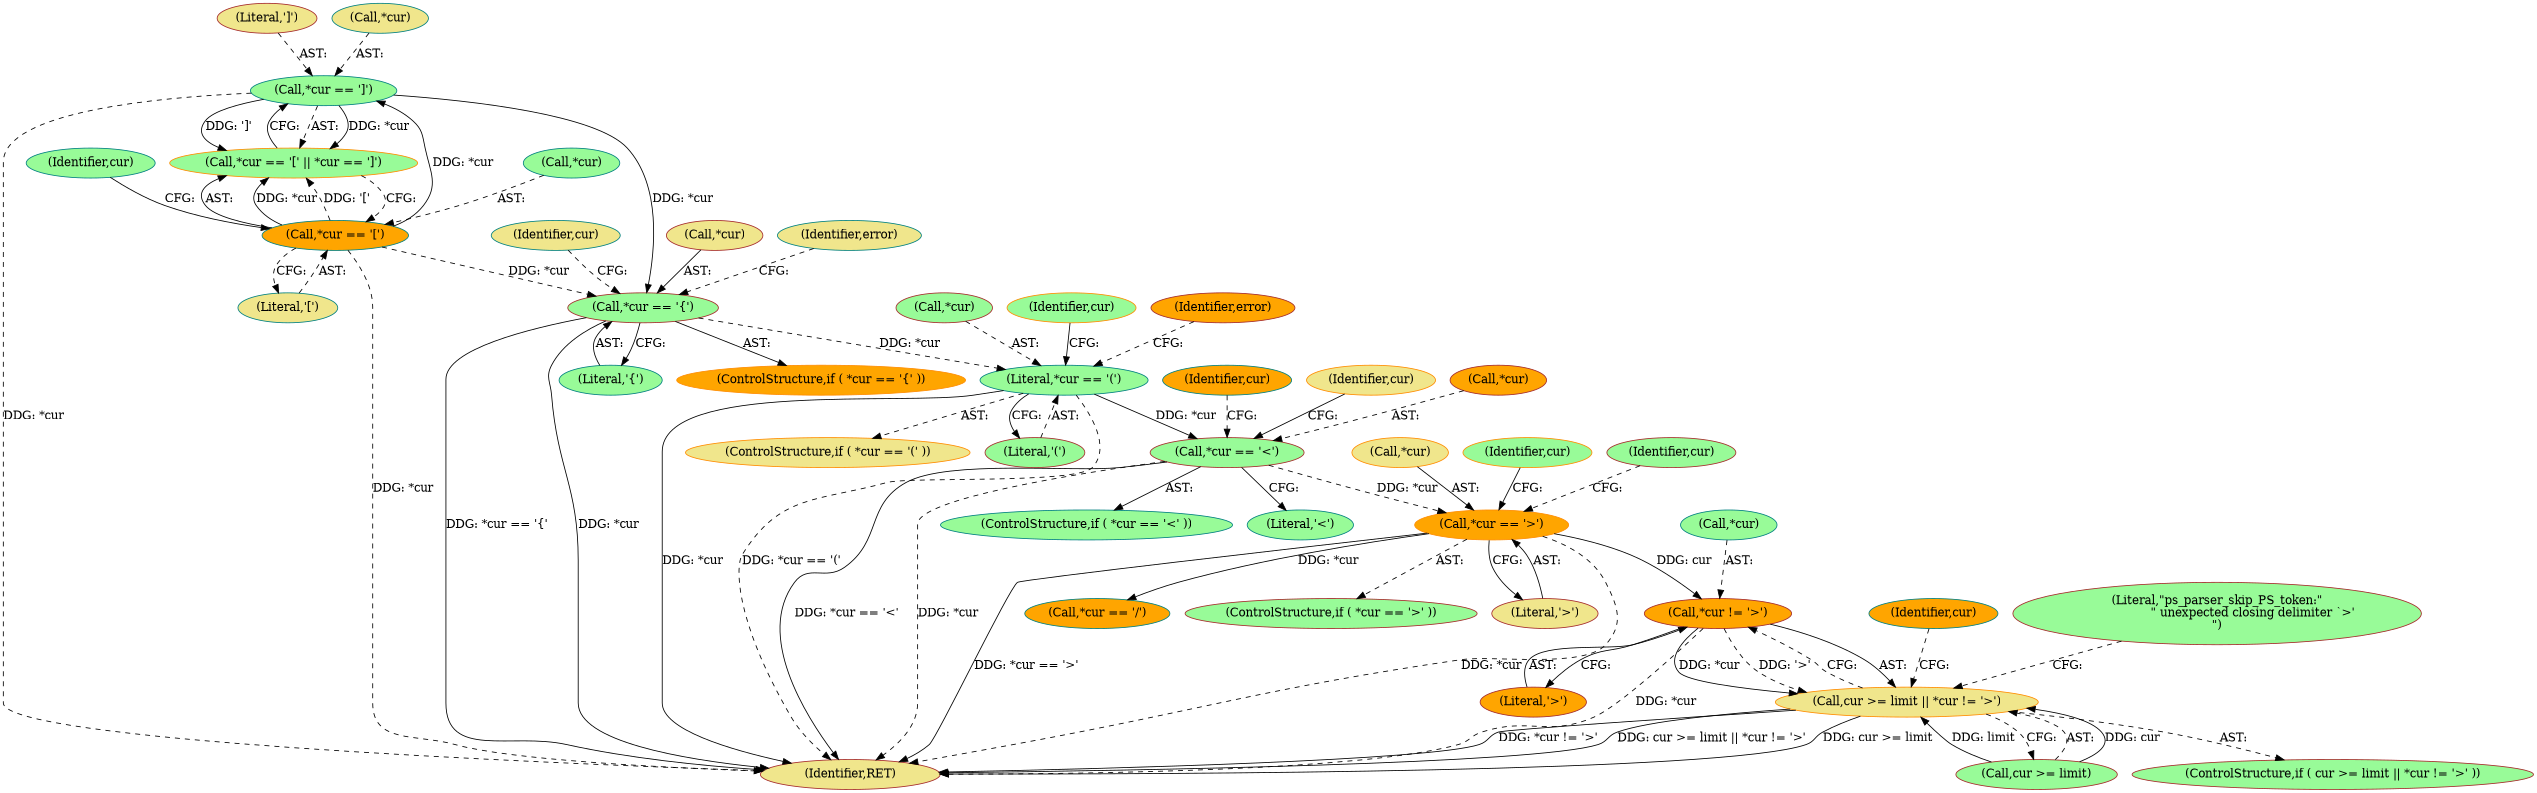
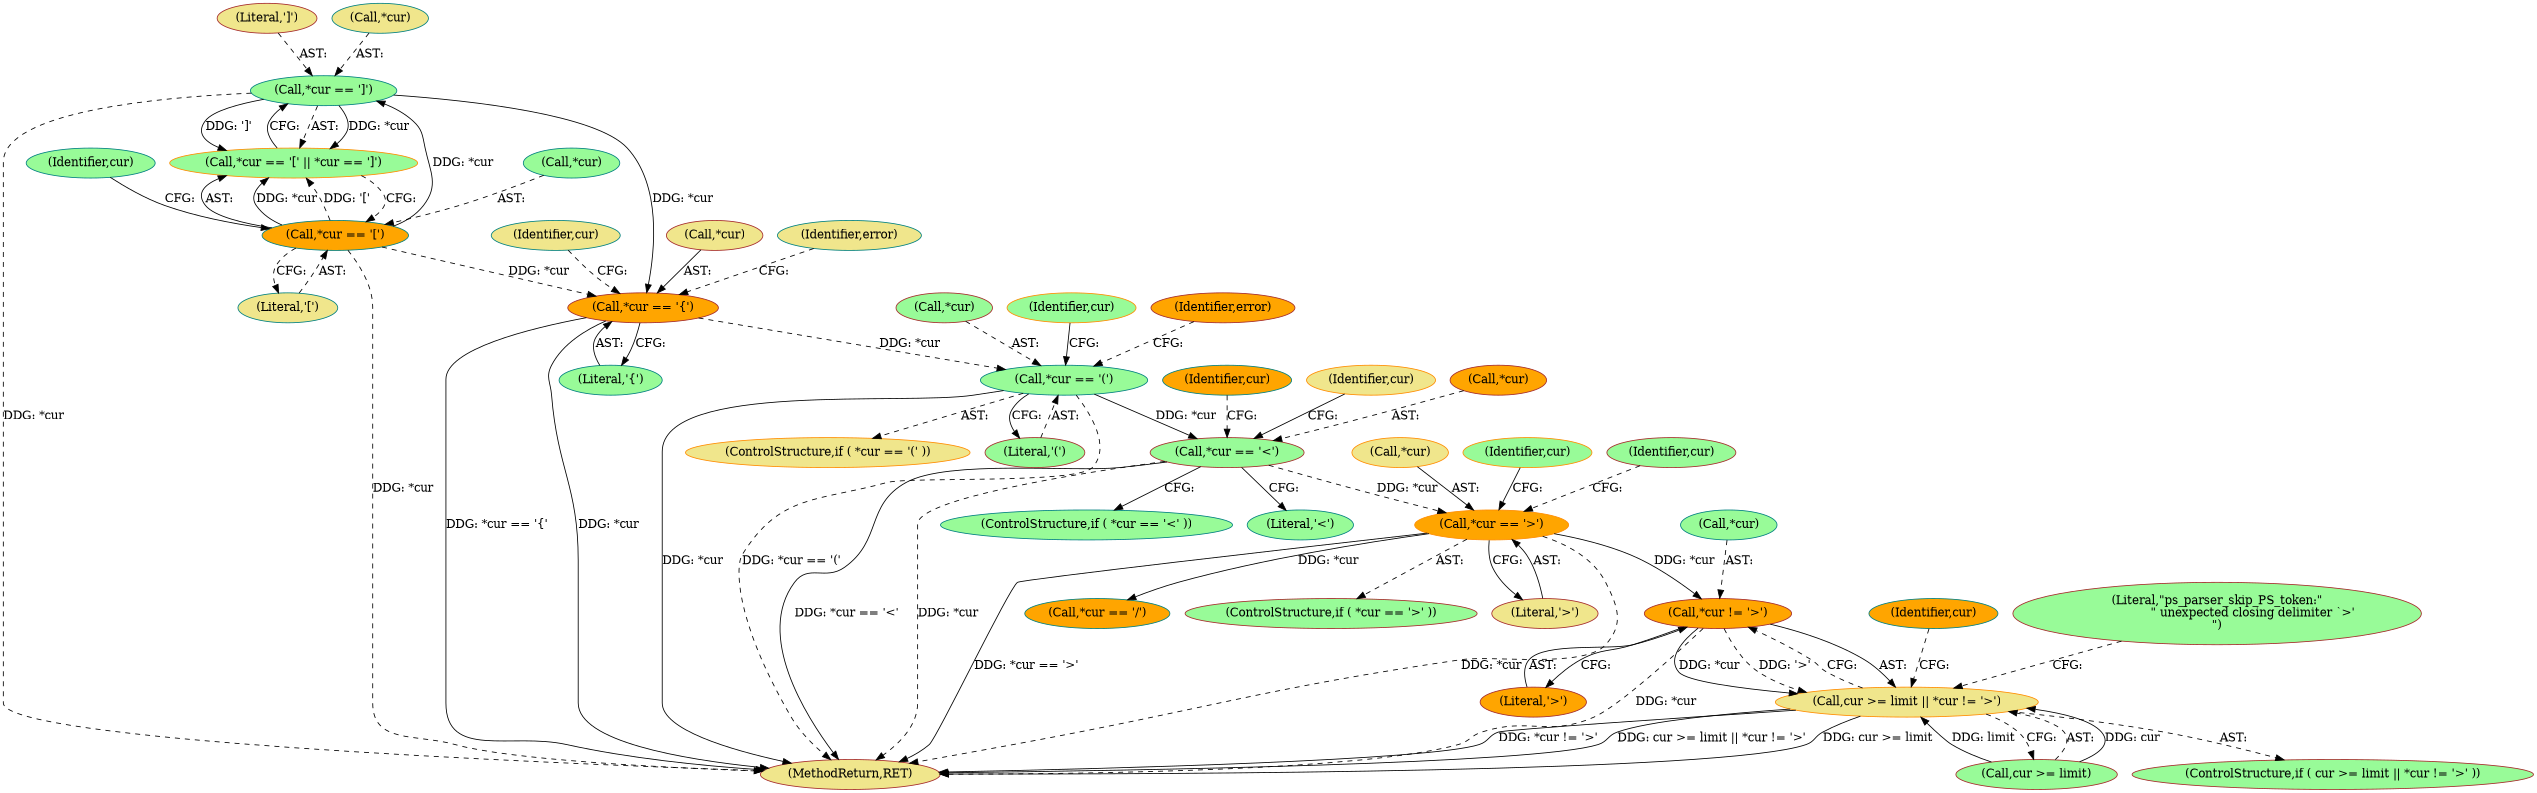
node "(Call,*cur == '{')": fillcolor palegreen -> orange
node "(ControlStructure,if ( *cur == '{' ))": removed
node "(Literal,*cur == '(')": label "(Literal,*cur == '(')" -> "(Call,*cur == '(')"
edge "(Call,*cur == '<')" -> "(ControlStructure,if ( *cur == '<' ))": label "AST: " -> "CFG: "
edge "(Call,*cur == '>')" -> "(Call,*cur != '>')": label "DDG: cur" -> "DDG: *cur"
node "(Identifier,RET)": label "(Identifier,RET)" -> "(MethodReturn,RET)"
